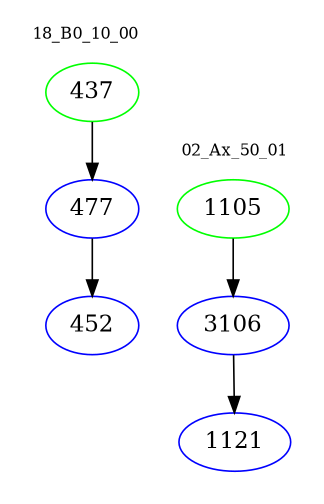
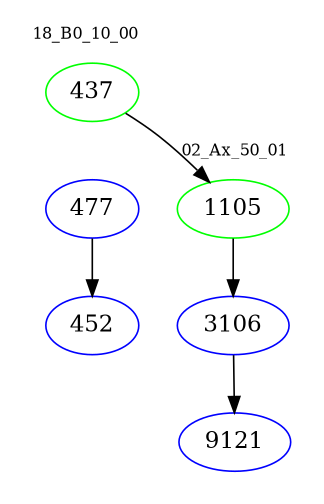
edge "437" -> "477": now "437" -> "1105"
node "1121": label "1121" -> "9121"
